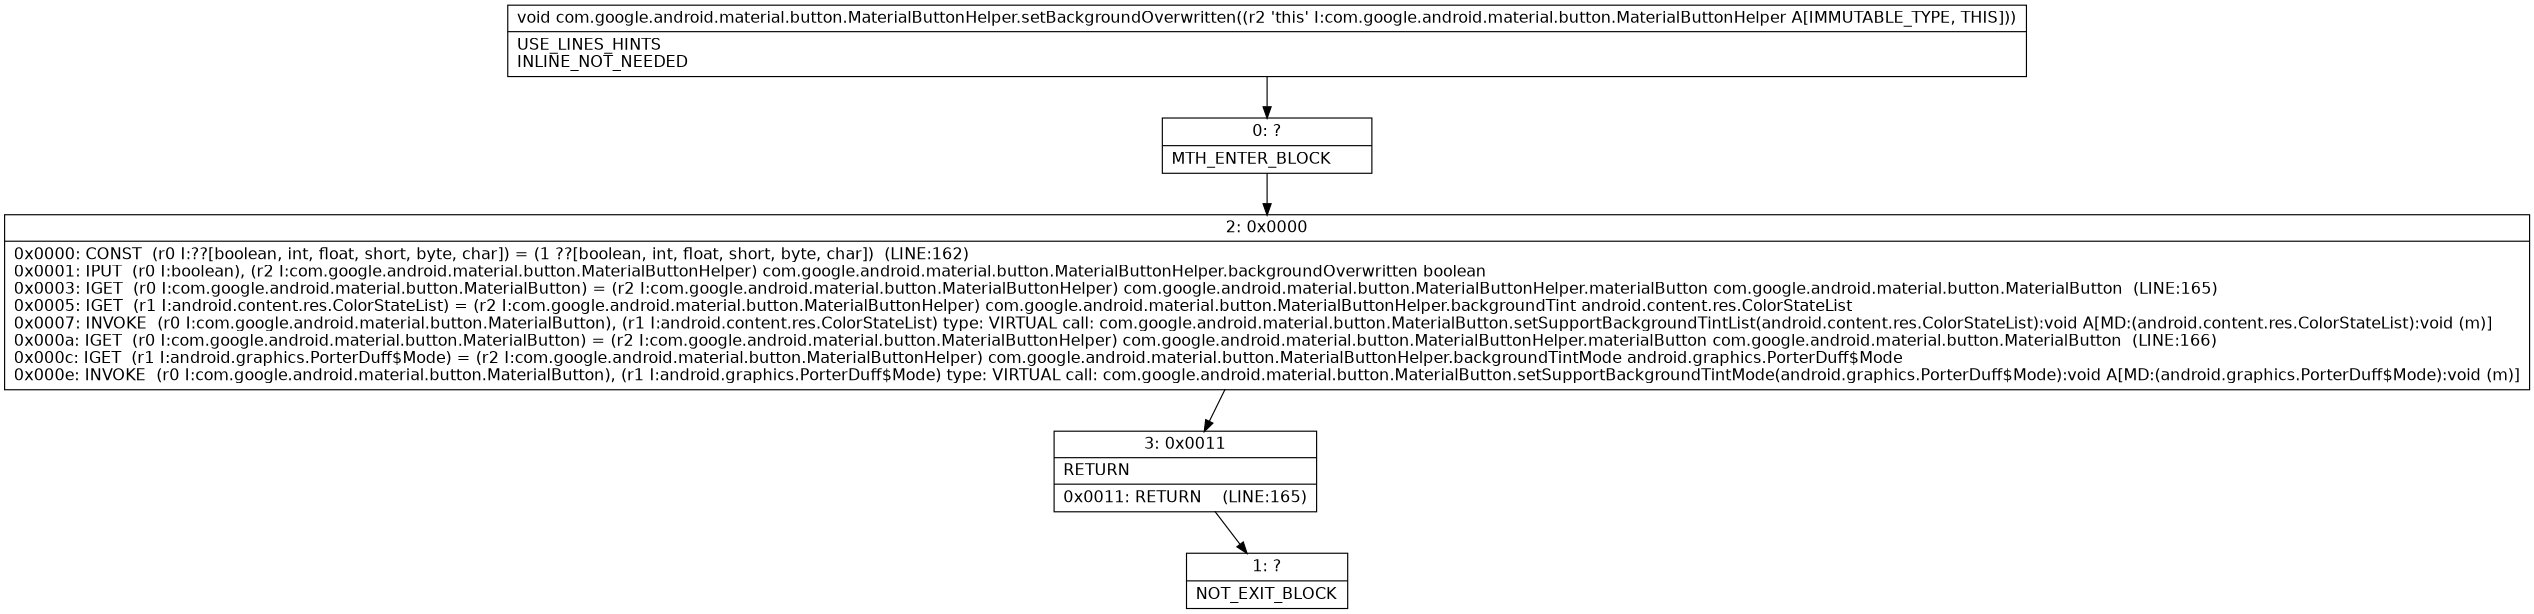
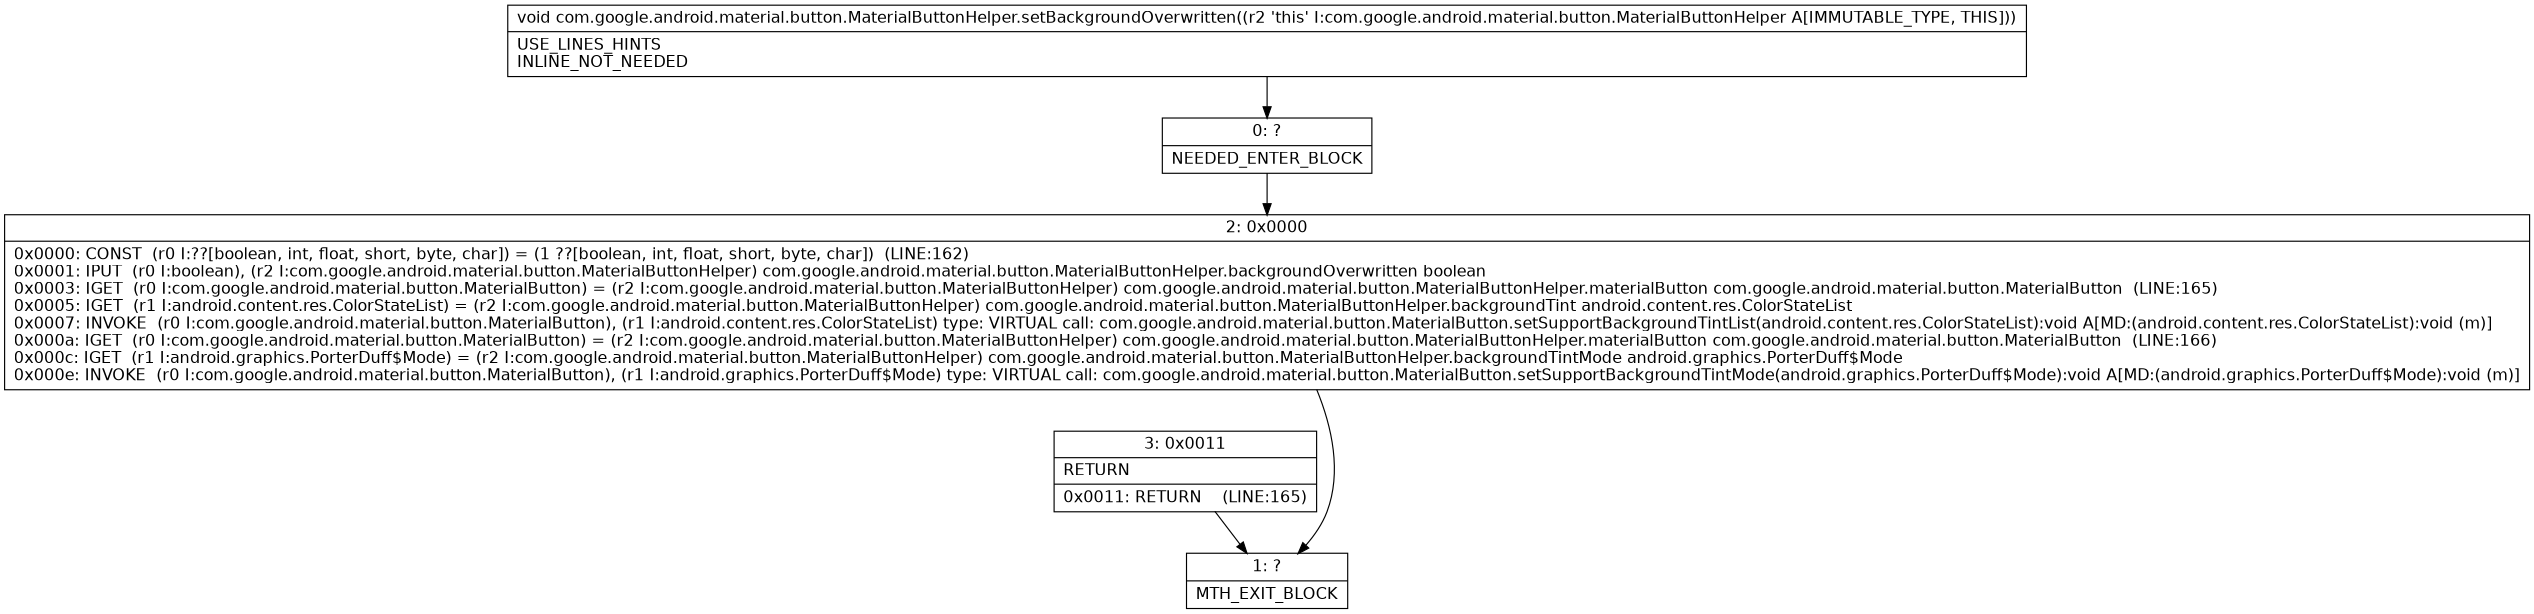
node "0: ?": text "MTH_ENTER_BLOCK" -> "NEEDED_ENTER_BLOCK"
edge "2: 0x0000" -> "3: 0x0011": now "2: 0x0000" -> "1: ?"
node "1: ?": text "NOT_EXIT_BLOCK" -> "MTH_EXIT_BLOCK"
